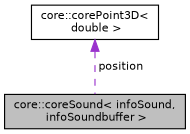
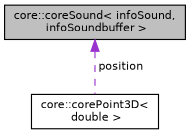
edge "core::coreSound< infoSound, infoSoundbuffer >" -> "core::corePoint3D< double >": reversed
